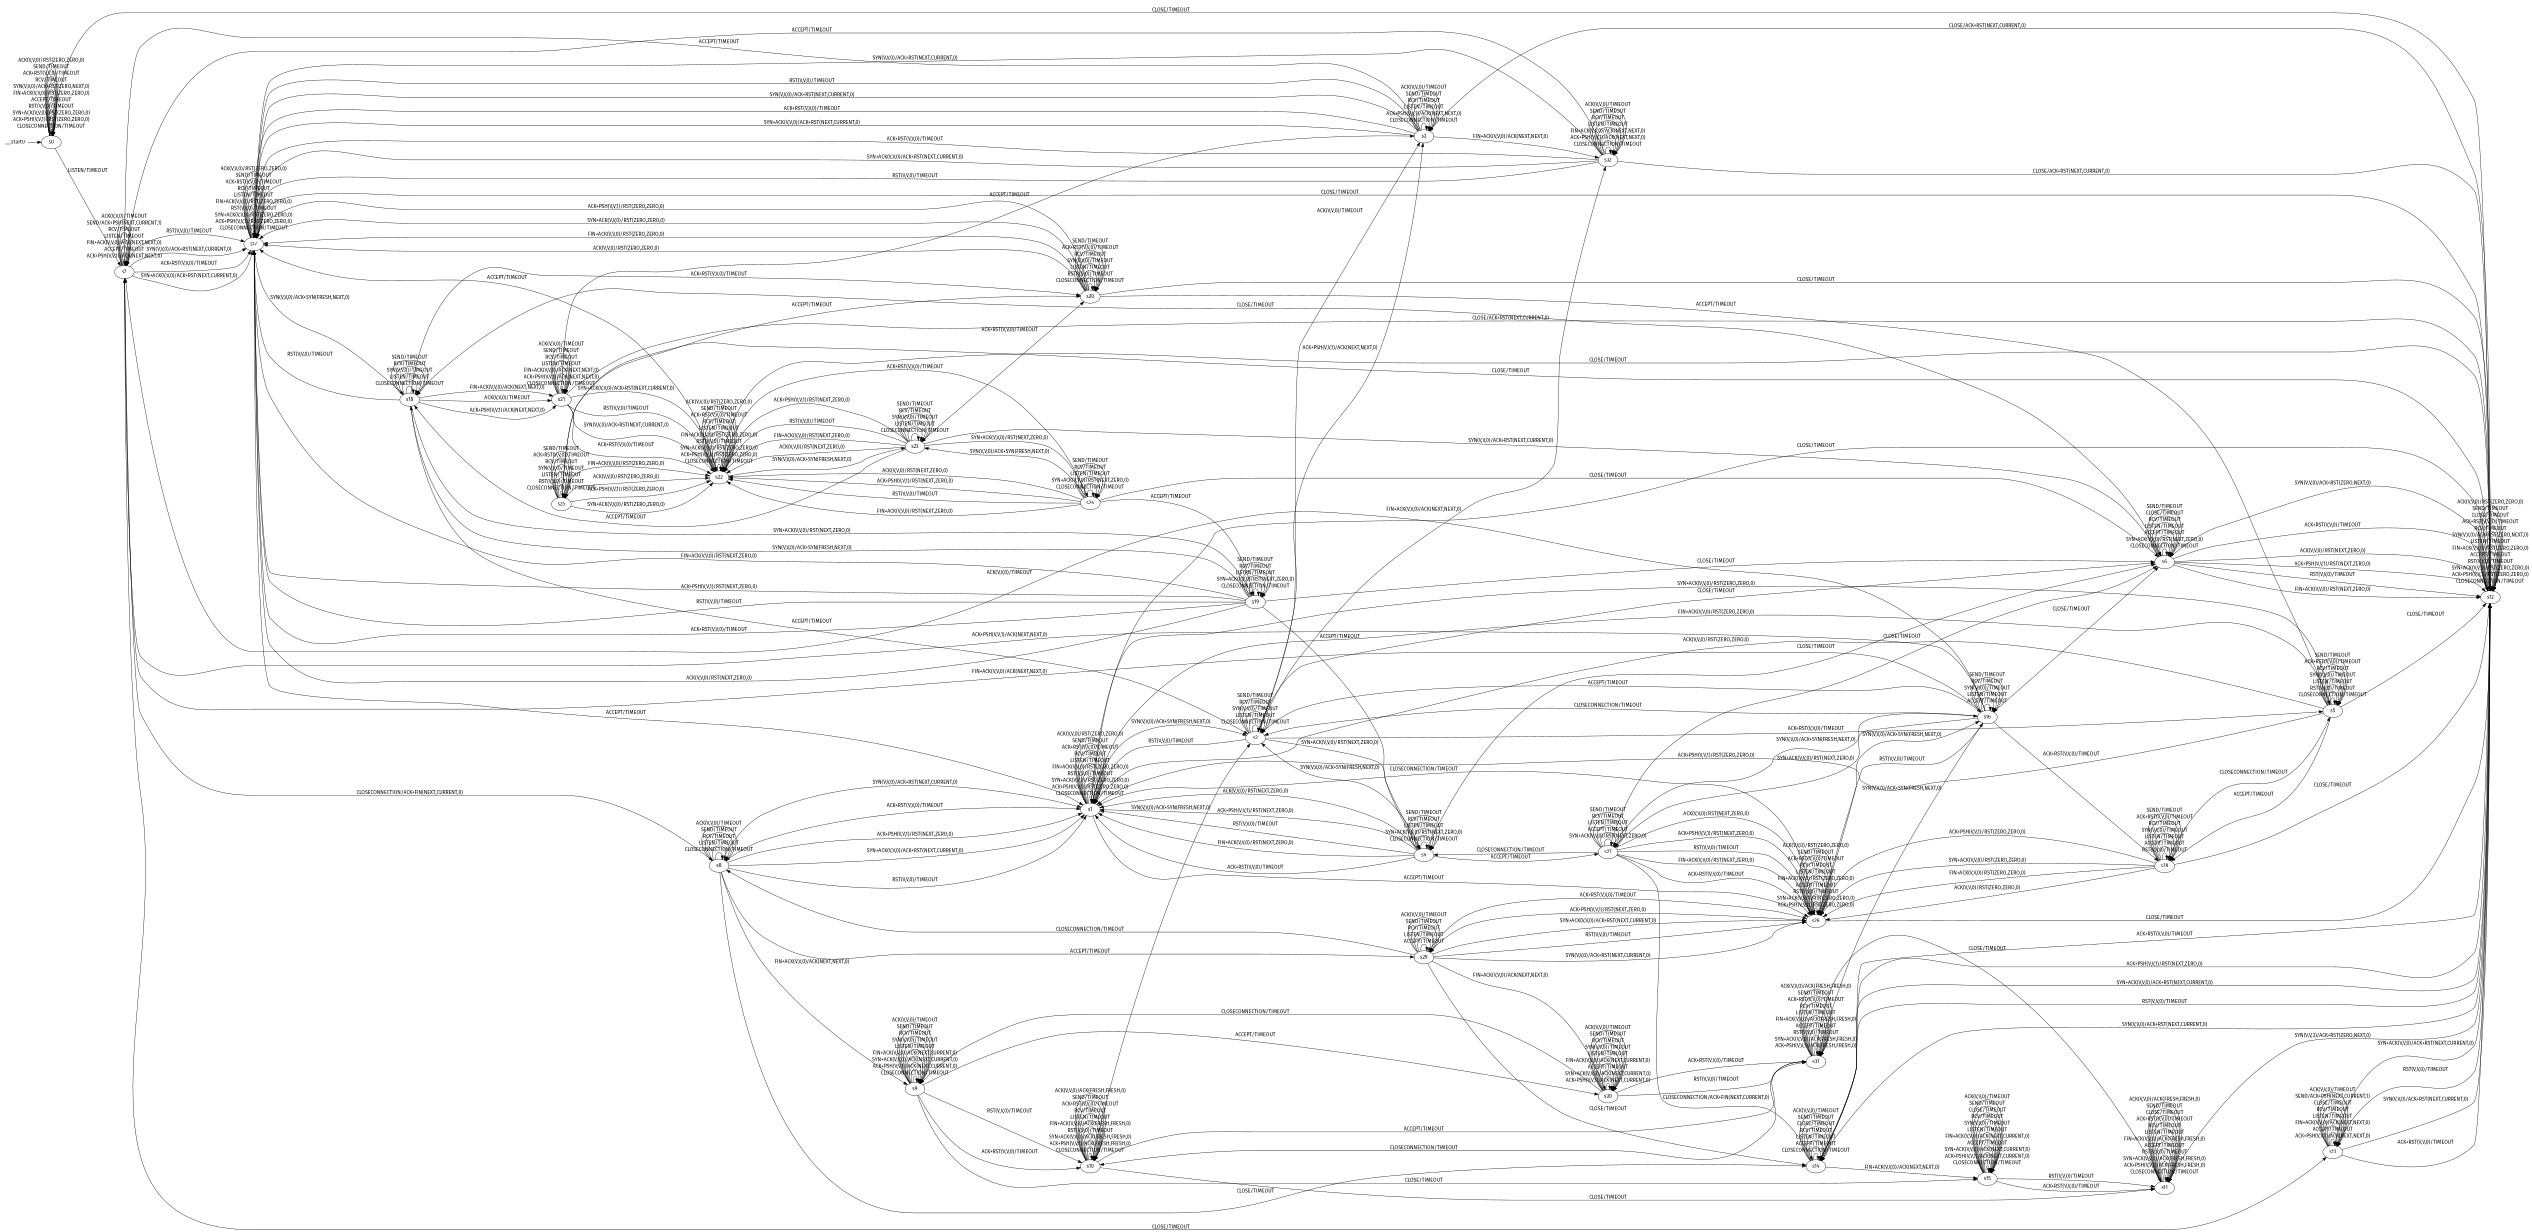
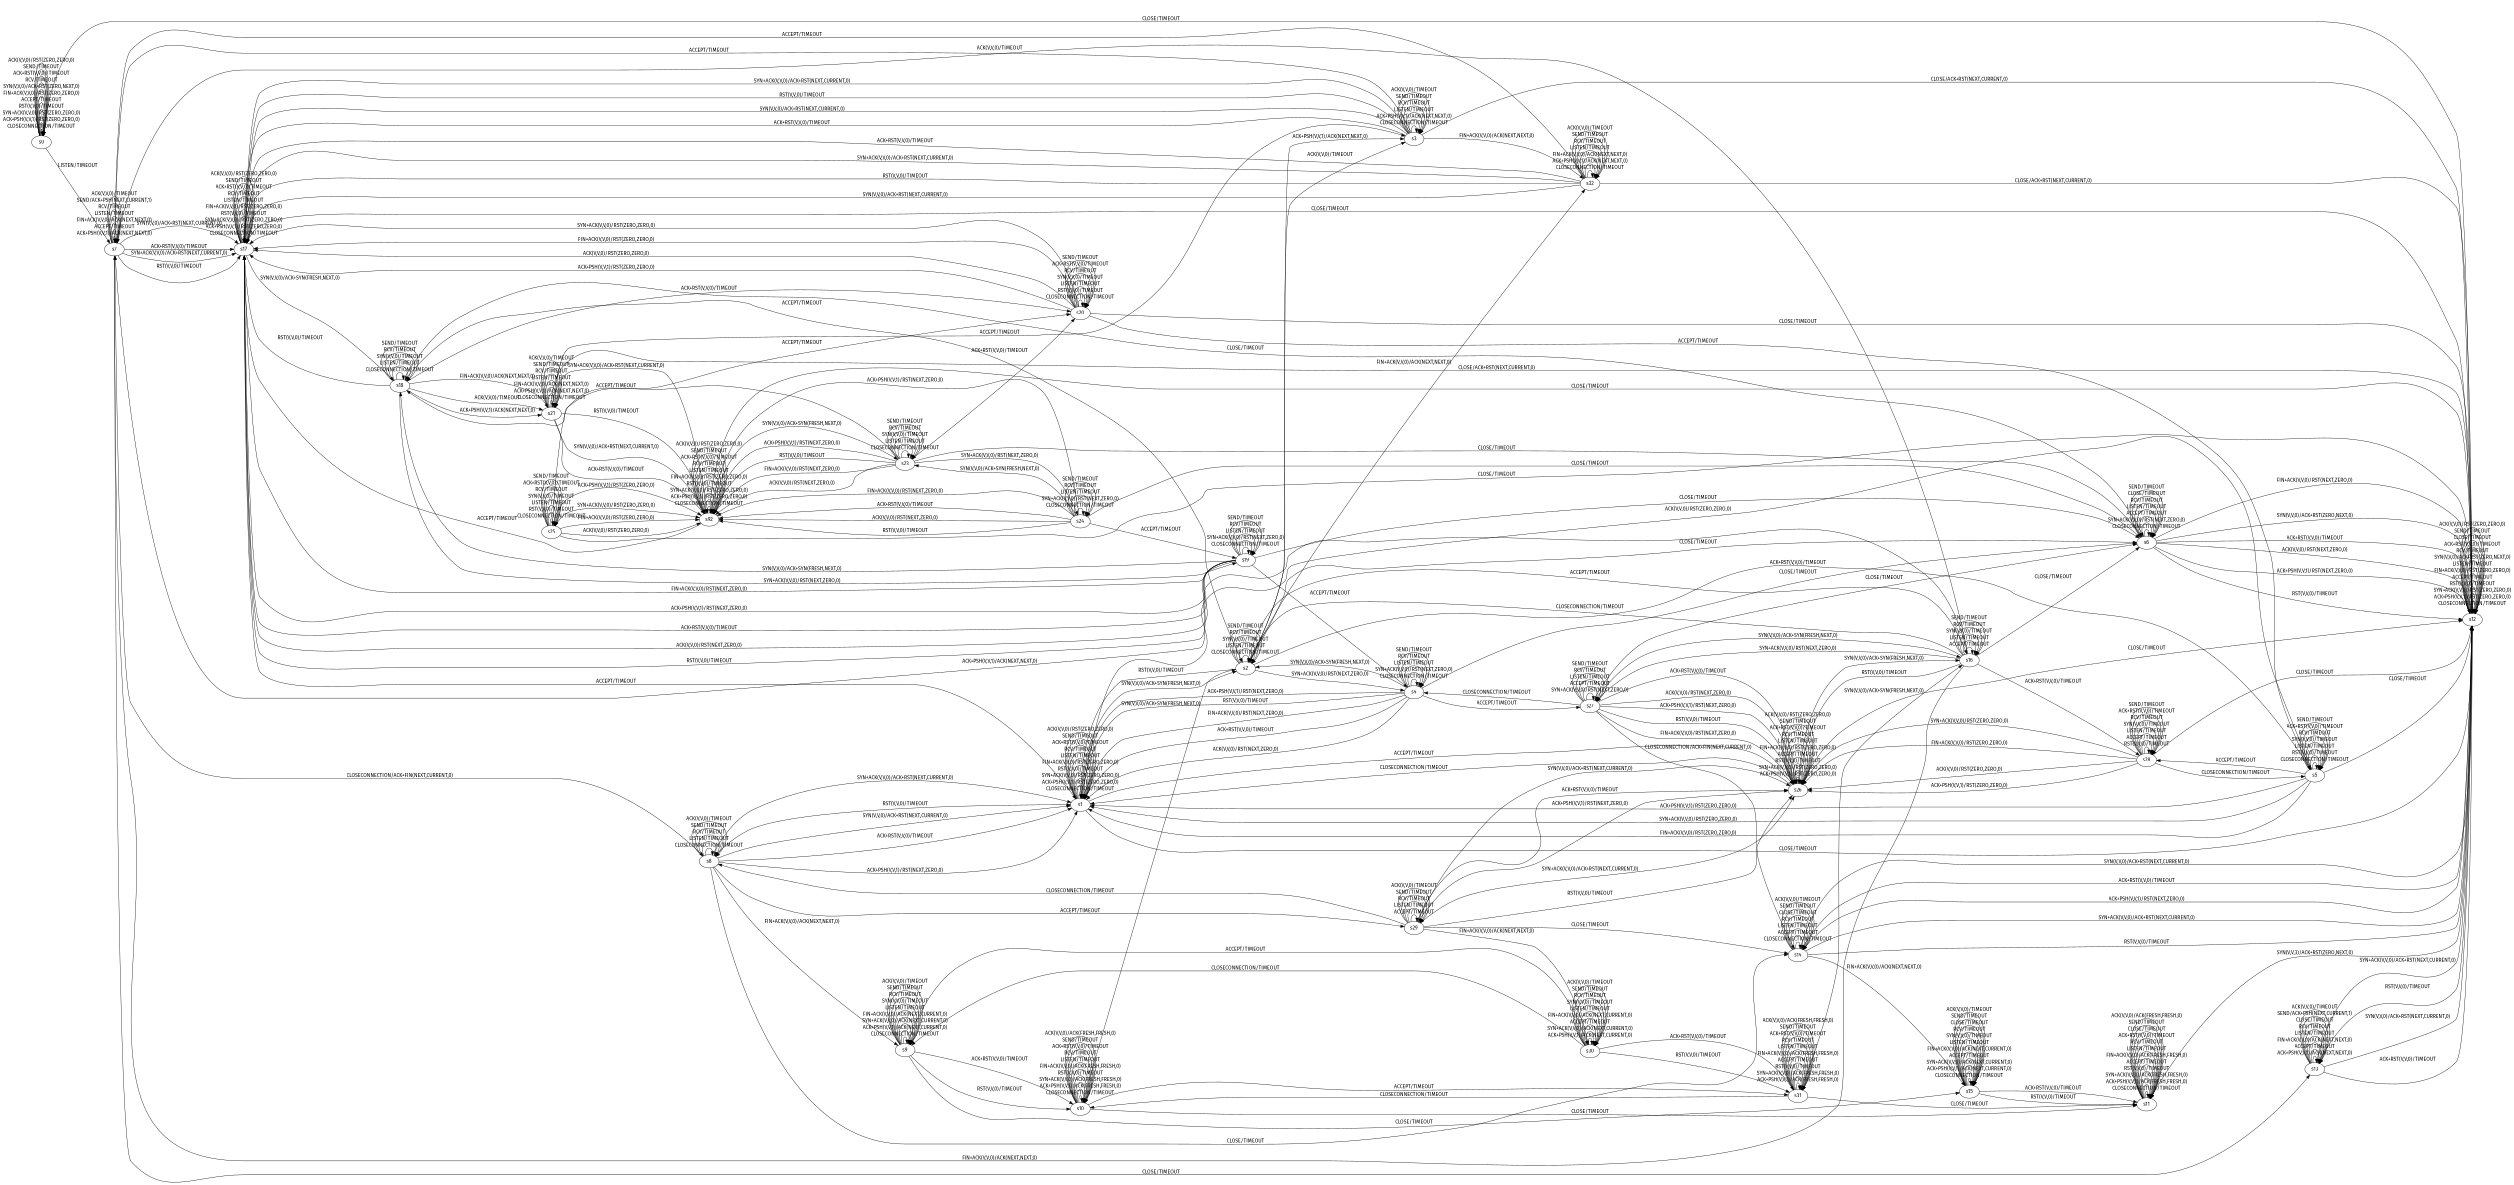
node "__start0": removed
edge "s23" -> "s6": label "SYN(V,V,0)/ACK+RST(NEXT,CURRENT,0)" -> "CLOSE/TIMEOUT"
node "s22": label "s22" -> "s92"
